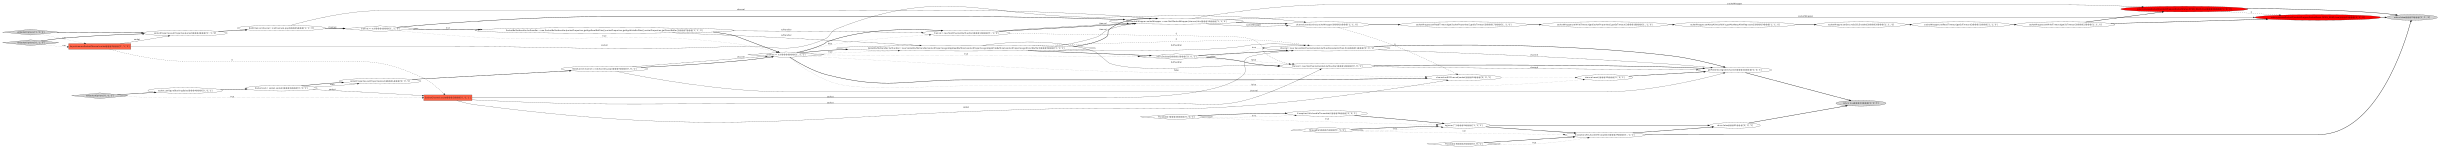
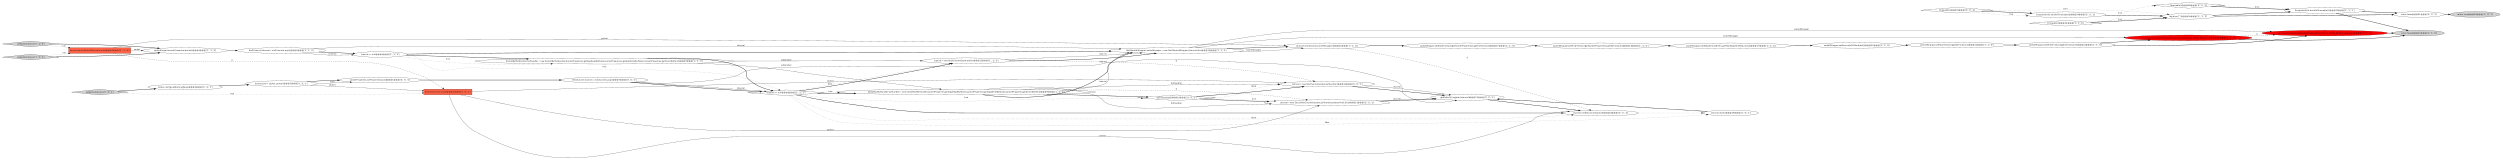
node "channel == null@@@6@@@['1', '1', '0']": shape diamond -> ellipse
edge "getPoller0().register(channel)@@@21@@@['0', '0', '1']" -> "return true@@@33@@@['0', '0', '1']": now "getPoller0().register(channel)@@@21@@@['0', '0', '1']" -> "channel.setIOChannel(socket)@@@18@@@['0', '0', '1']"
edge "Throwable t@@@25@@@['1', '1', '0']" -> "ExceptionUtils.handleThrowable(t)@@@29@@@['1', '1', '1']": now "Throwable t@@@25@@@['1', '1', '0']" -> "Throwable tt@@@28@@@['0', '0', '1']"
